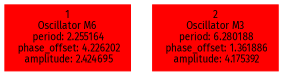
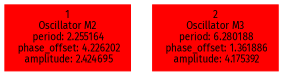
node "1": text "Oscillator M6" -> "Oscillator M2"
